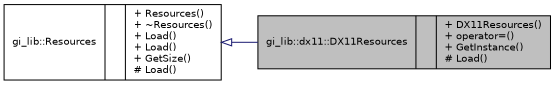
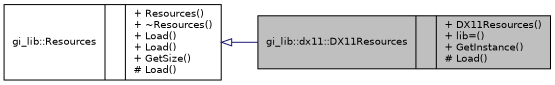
node "gi_lib::dx11::DX11Resources": text "+ operator=()" -> "+ lib=()"
